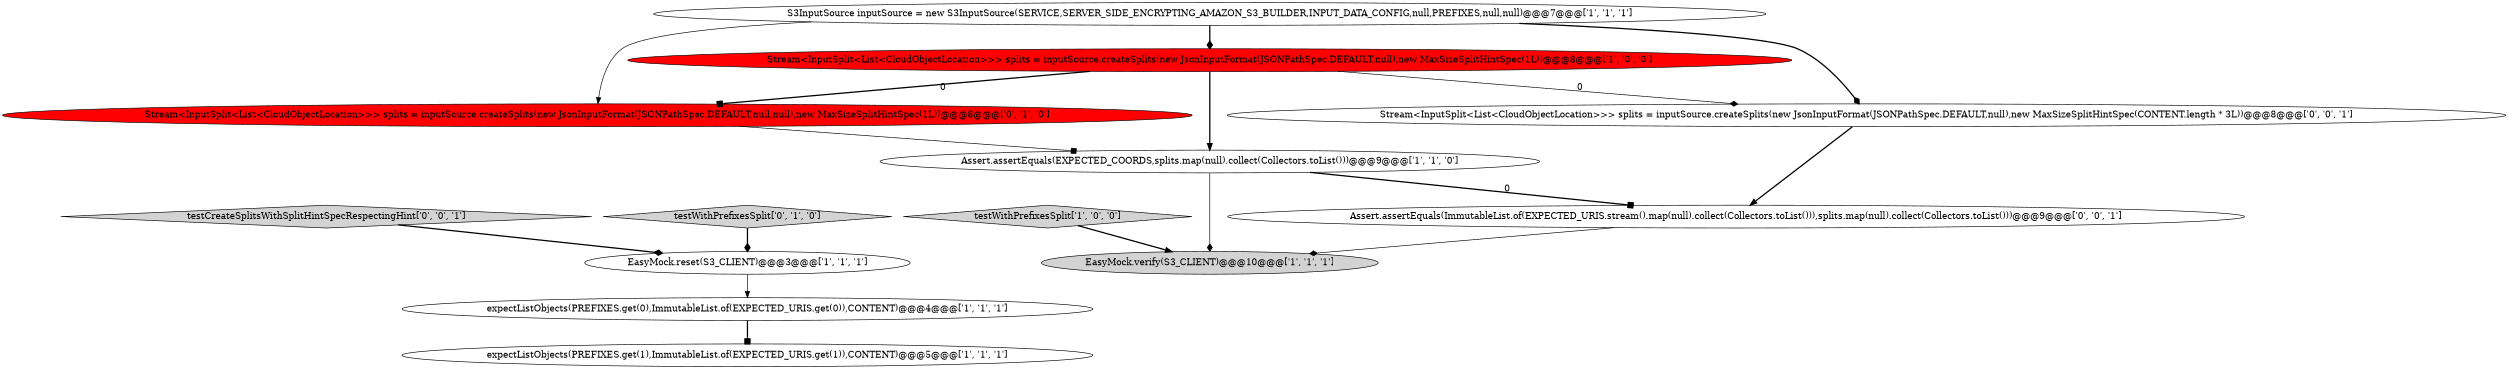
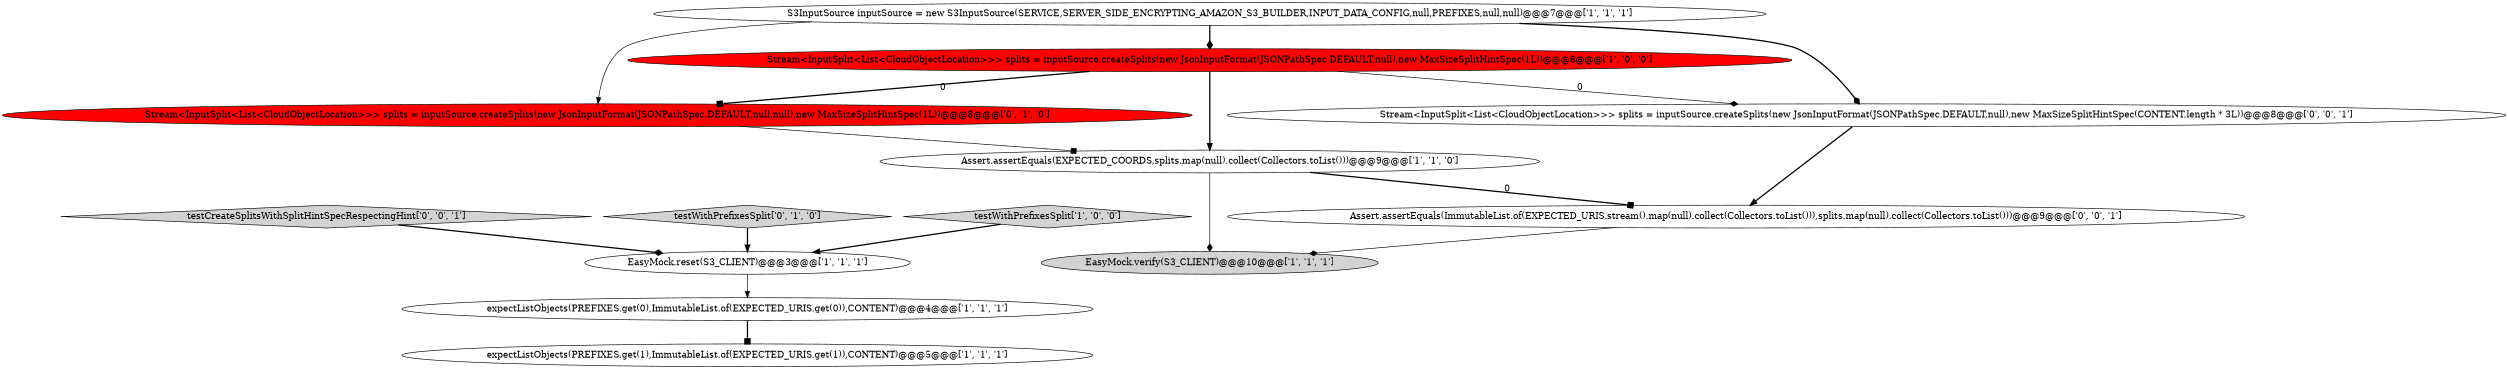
edge "testWithPrefixesSplit['0', '1', '0']" -> "EasyMock.reset(S3_CLIENT)@@@3@@@['1', '1', '1']": arrowhead diamond -> normal
edge "testWithPrefixesSplit['1', '0', '0']" -> "EasyMock.verify(S3_CLIENT)@@@10@@@['1', '1', '1']": now "testWithPrefixesSplit['1', '0', '0']" -> "EasyMock.reset(S3_CLIENT)@@@3@@@['1', '1', '1']"
